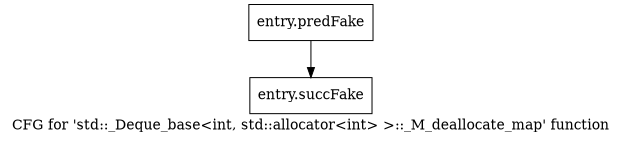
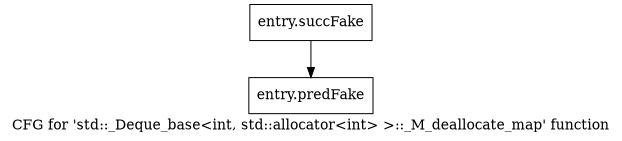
edge "entry.predFake" -> "entry.succFake": reversed
